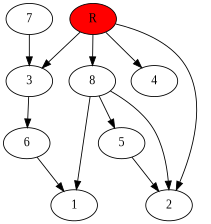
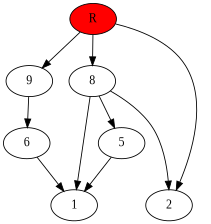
node "7": removed
node "3": label "3" -> "9"
node "4": removed
edge "5" -> "2": now "5" -> "1"
